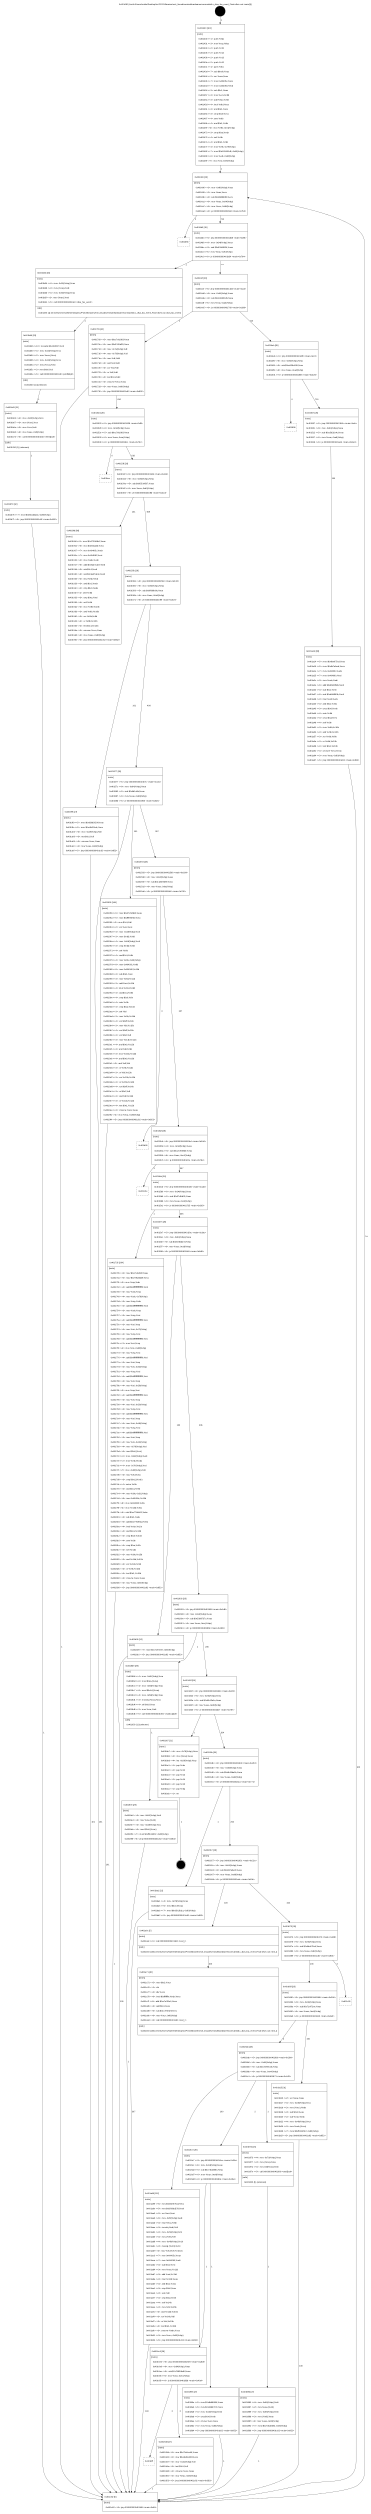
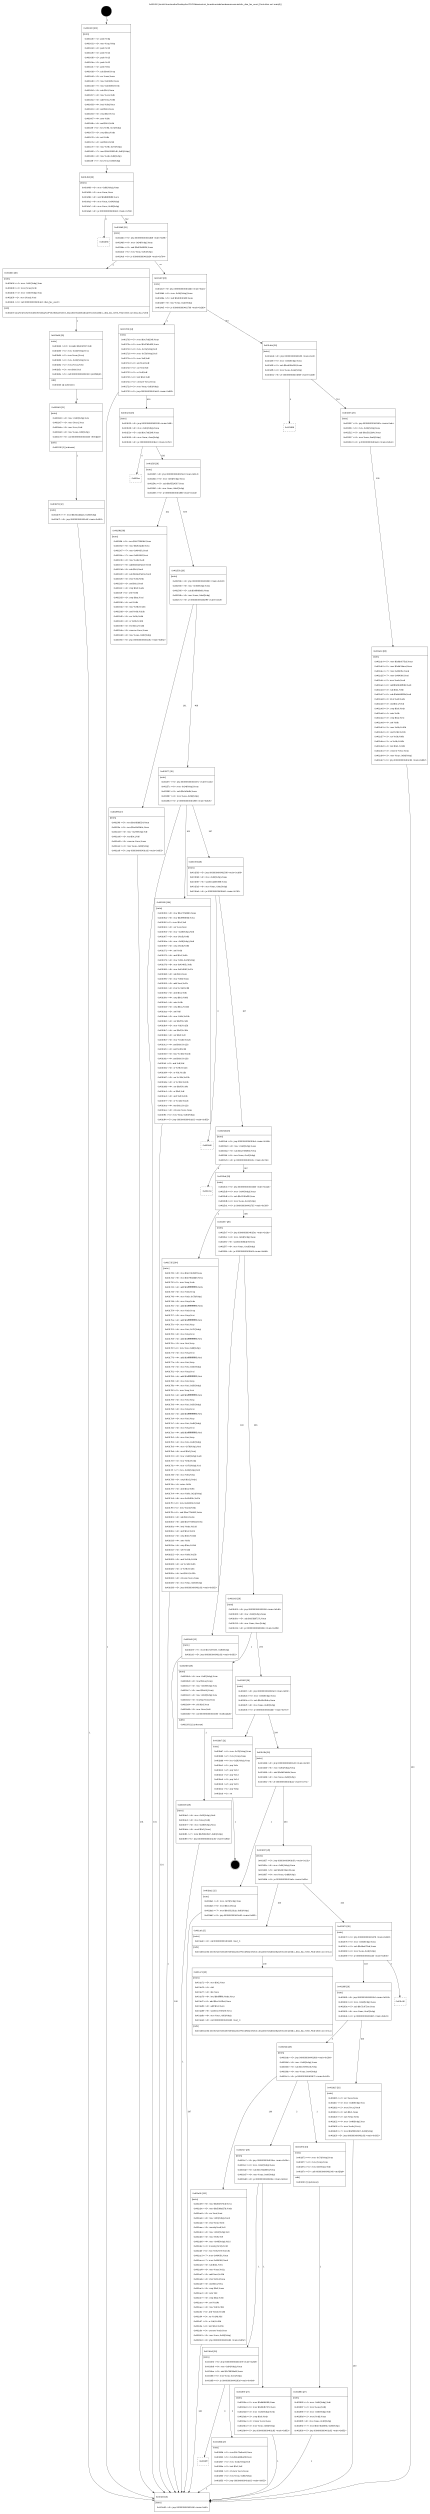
edge "0x401c82 [5]" -> "0x401496 [29]": removed, label "711"
